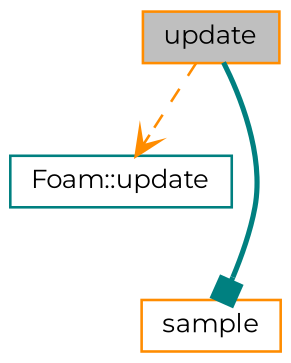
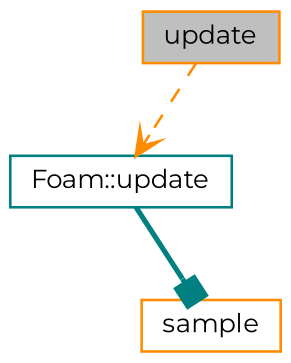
edge "update" -> "sample": now "Foam::update" -> "sample"
